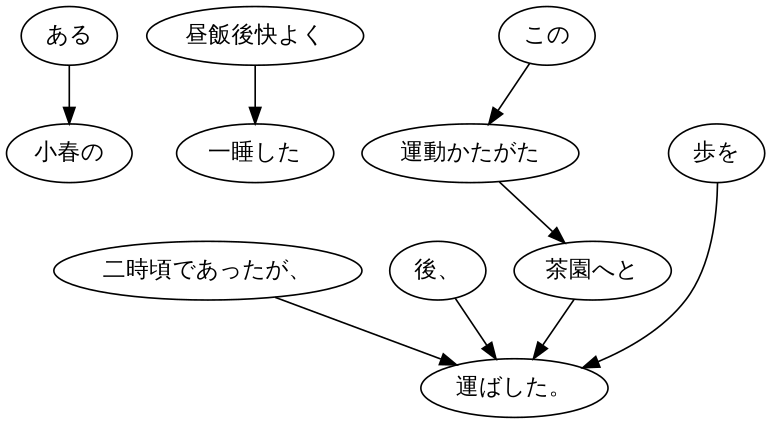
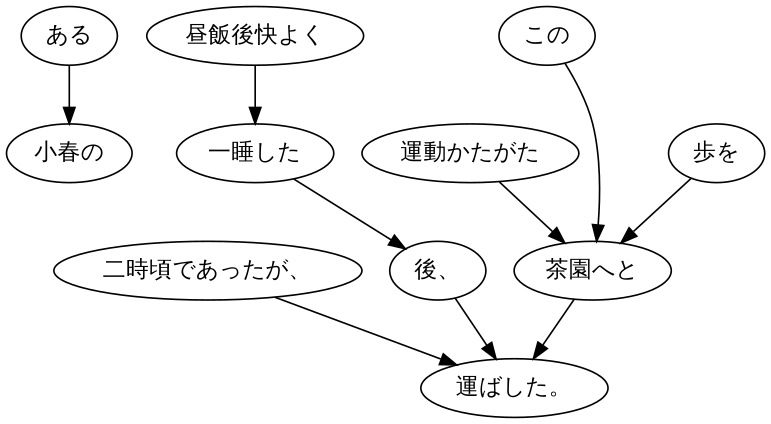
edge "この" -> "運動かたがた": now "この" -> "茶園へと"
edge "一睡した" -> "後、": added
edge "歩を" -> "運ばした。": now "歩を" -> "茶園へと"
